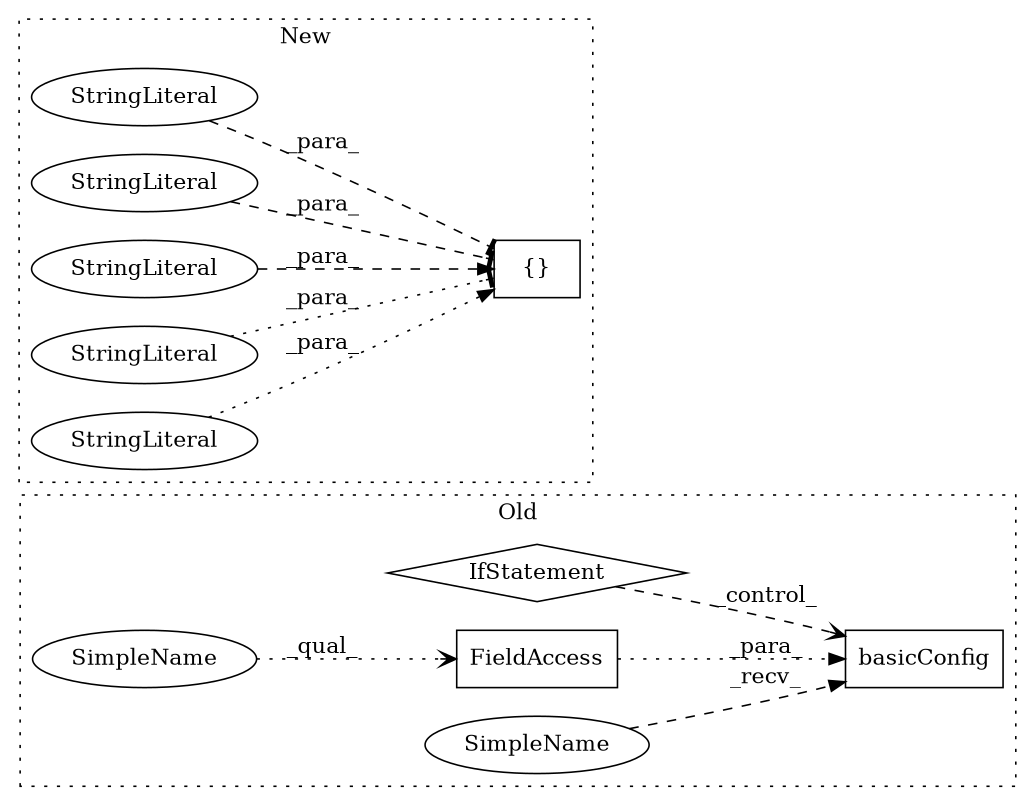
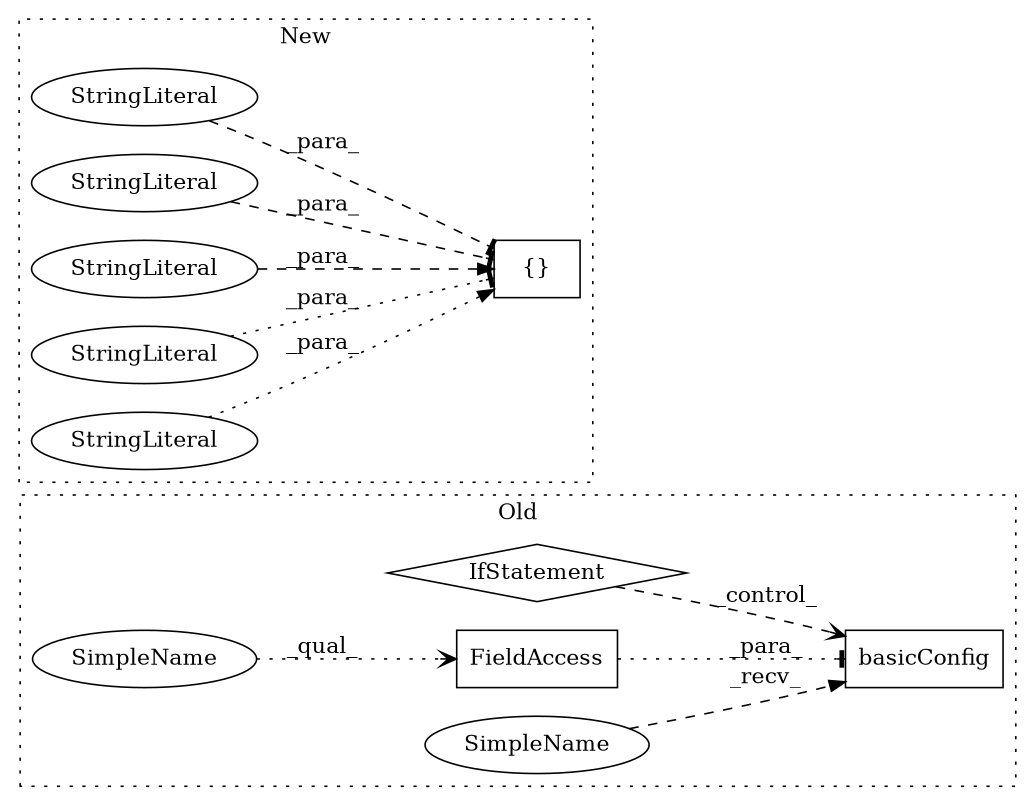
edge "FieldAccess" -> "basicConfig": arrowhead normal -> tee
